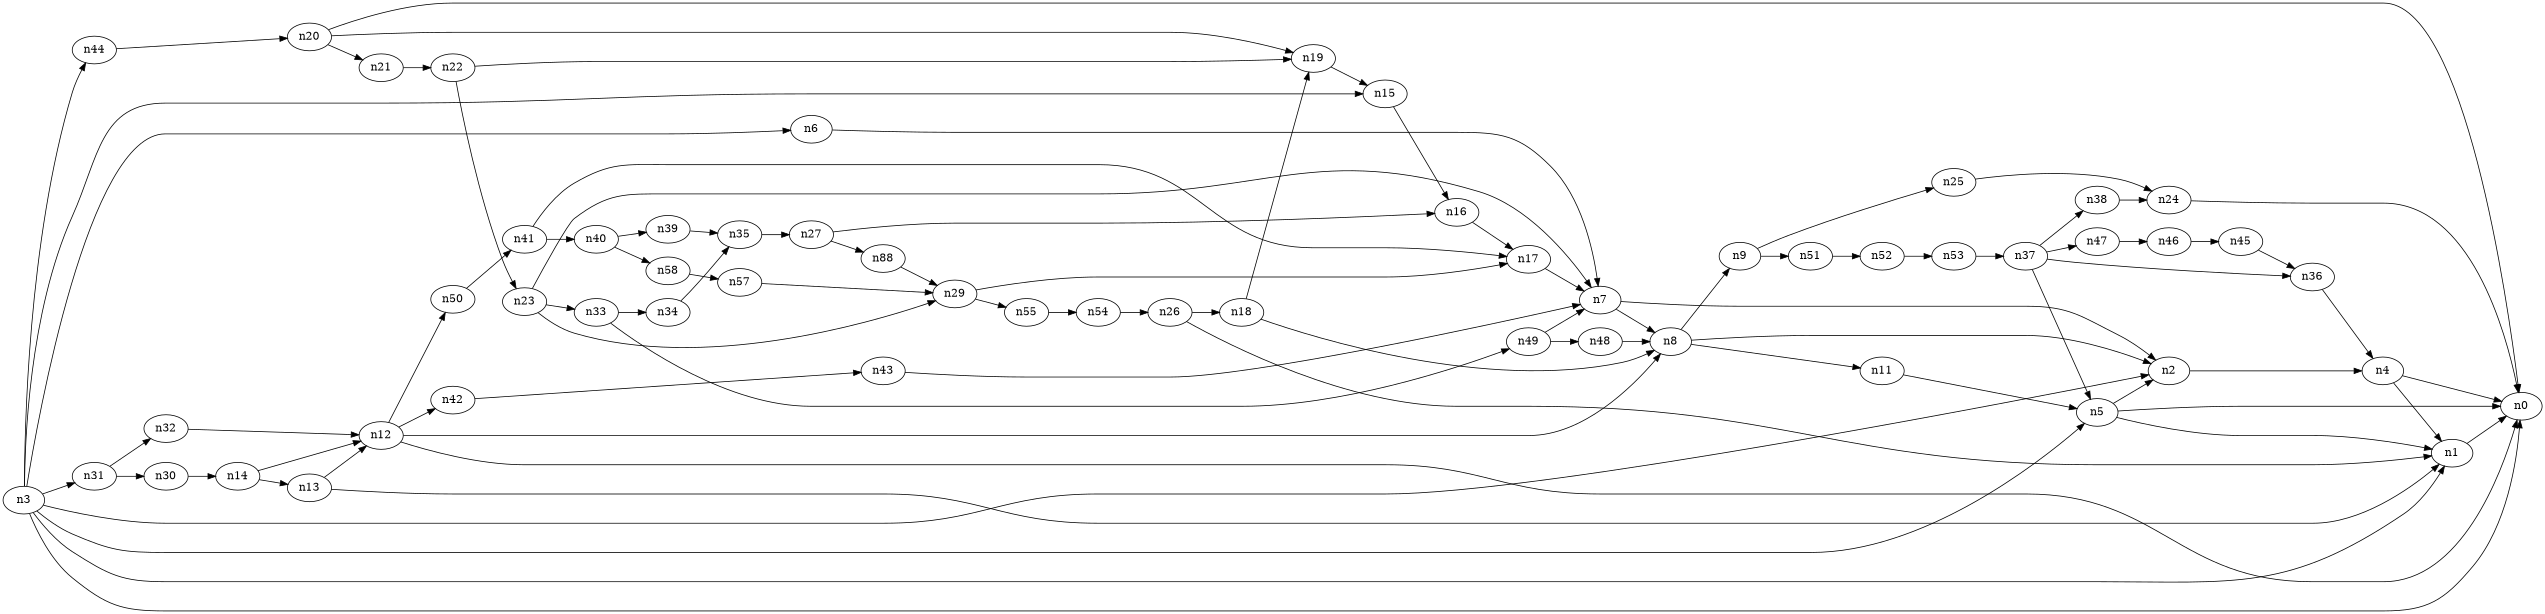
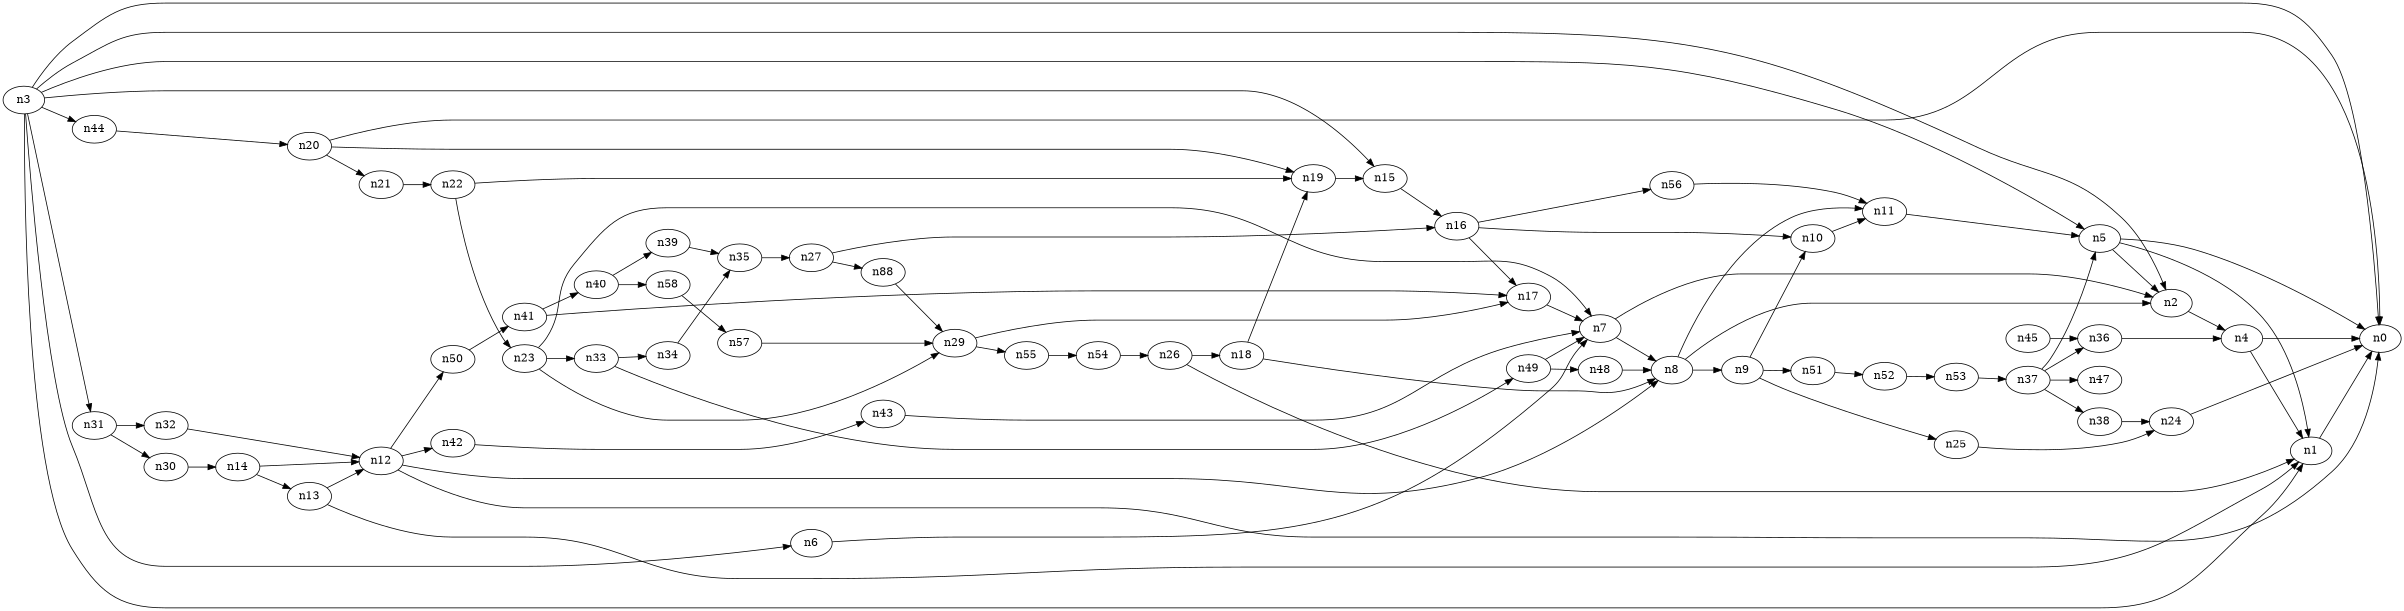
node "n56": added
node "n10": added
node "n46": removed
